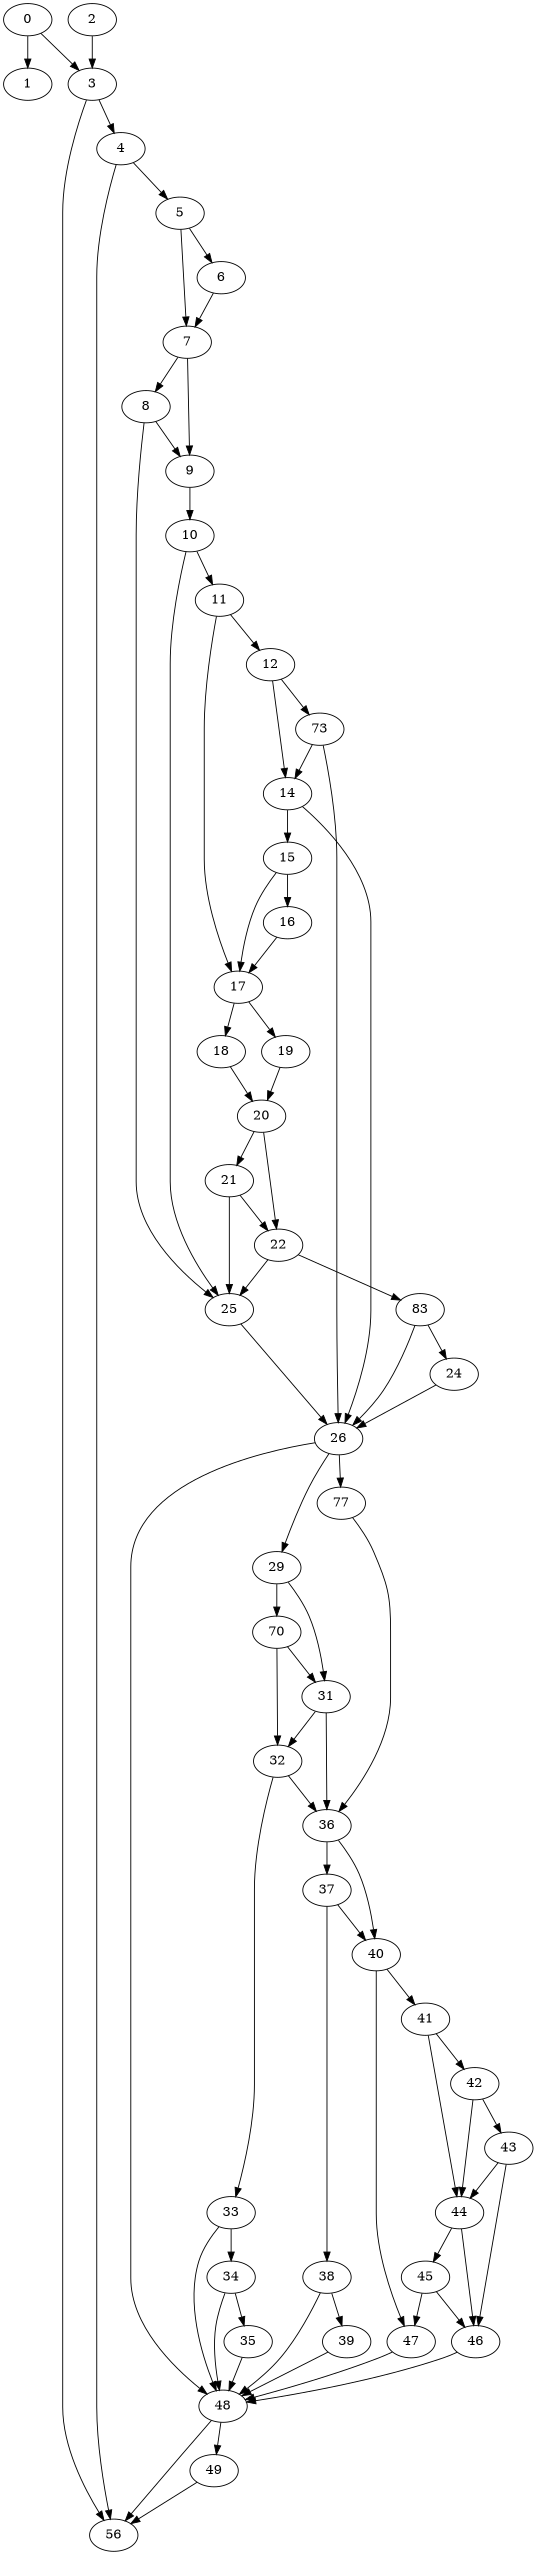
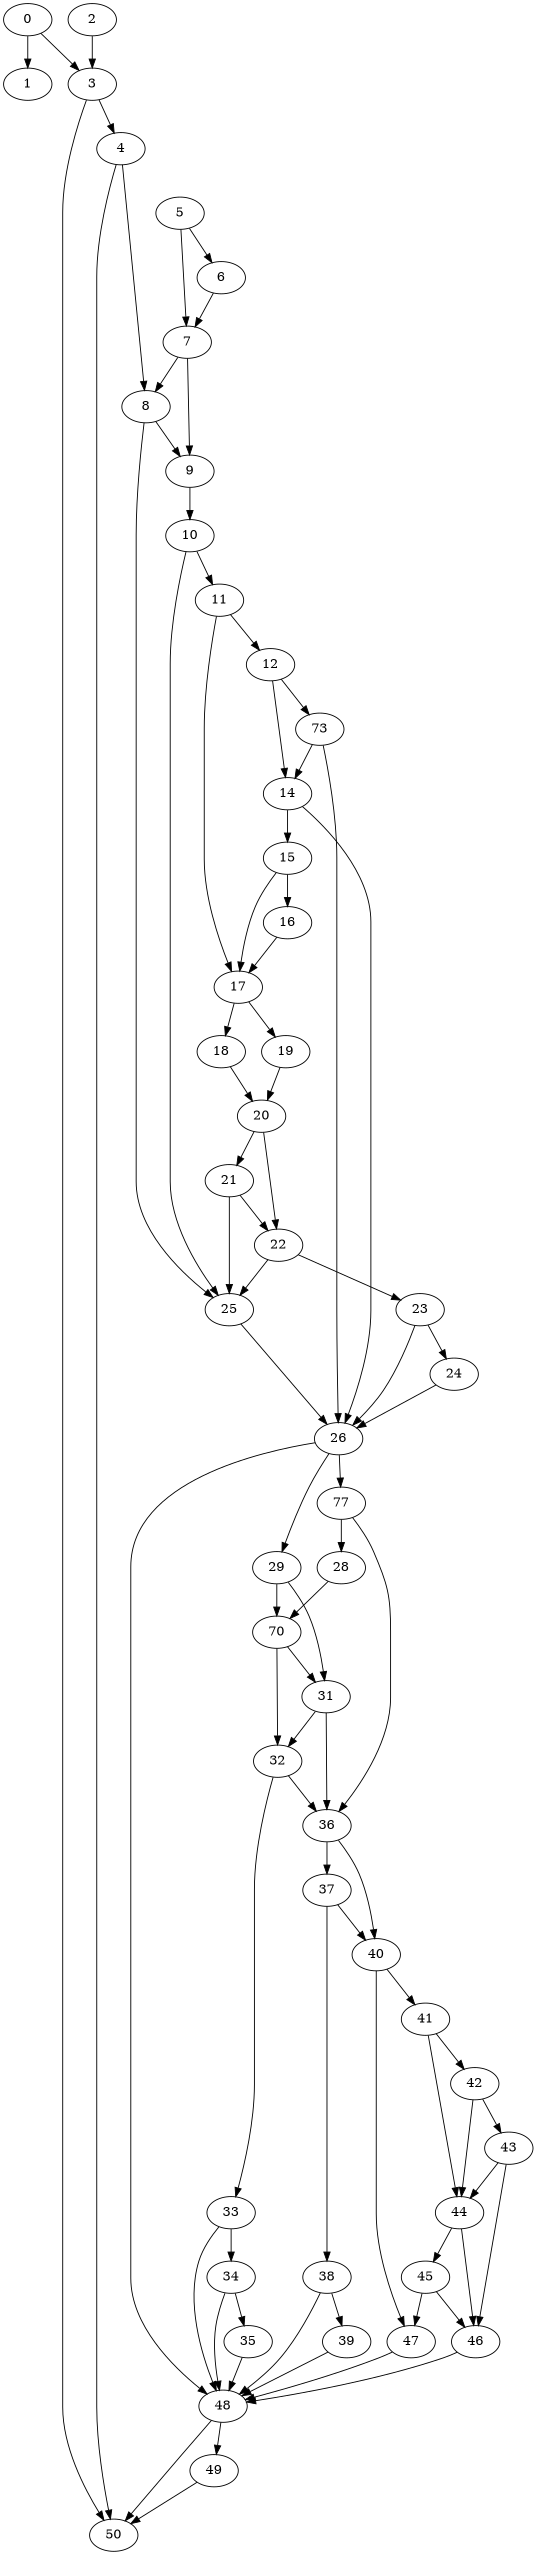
edge "4" -> "5": now "4" -> "8"
node "83": label "83" -> "23"
node "28": added
node "56": label "56" -> "50"
